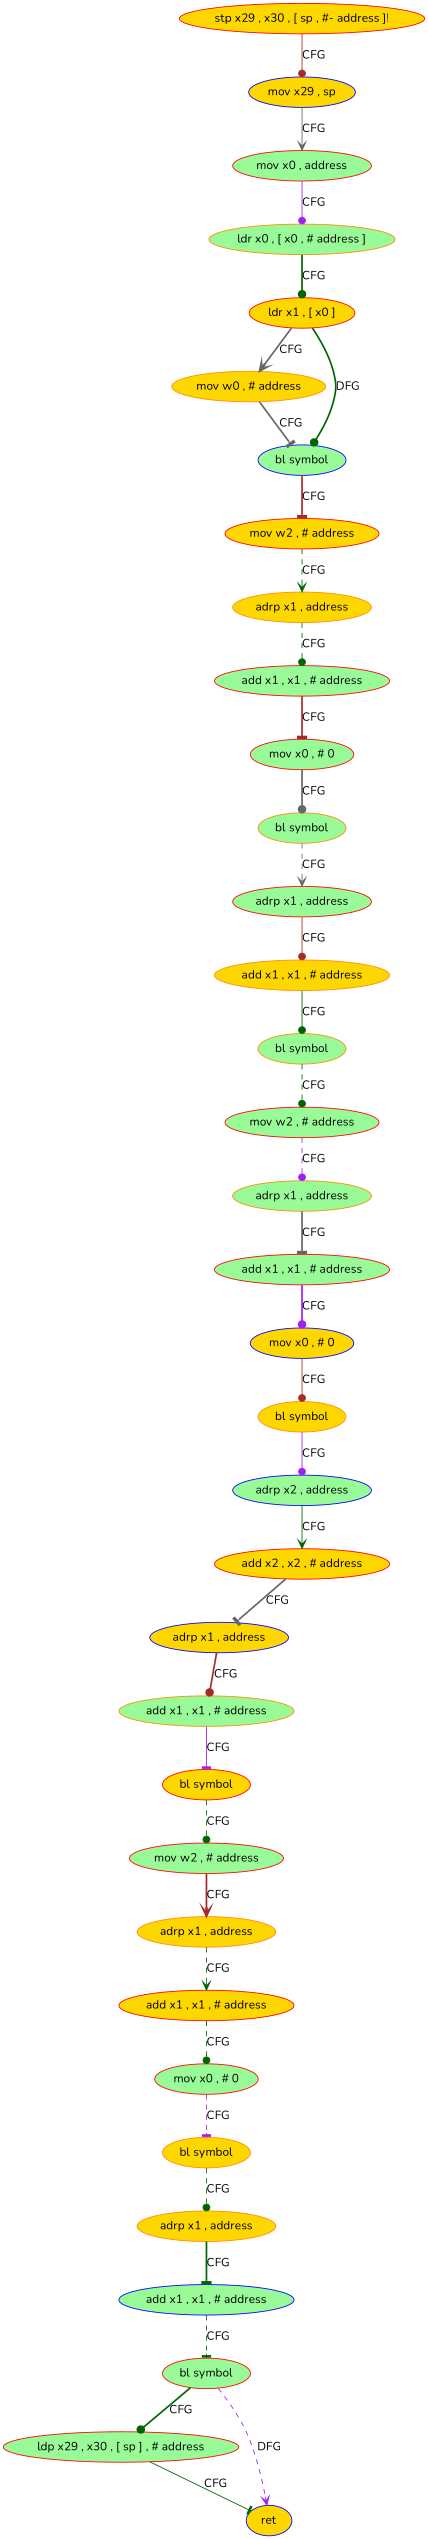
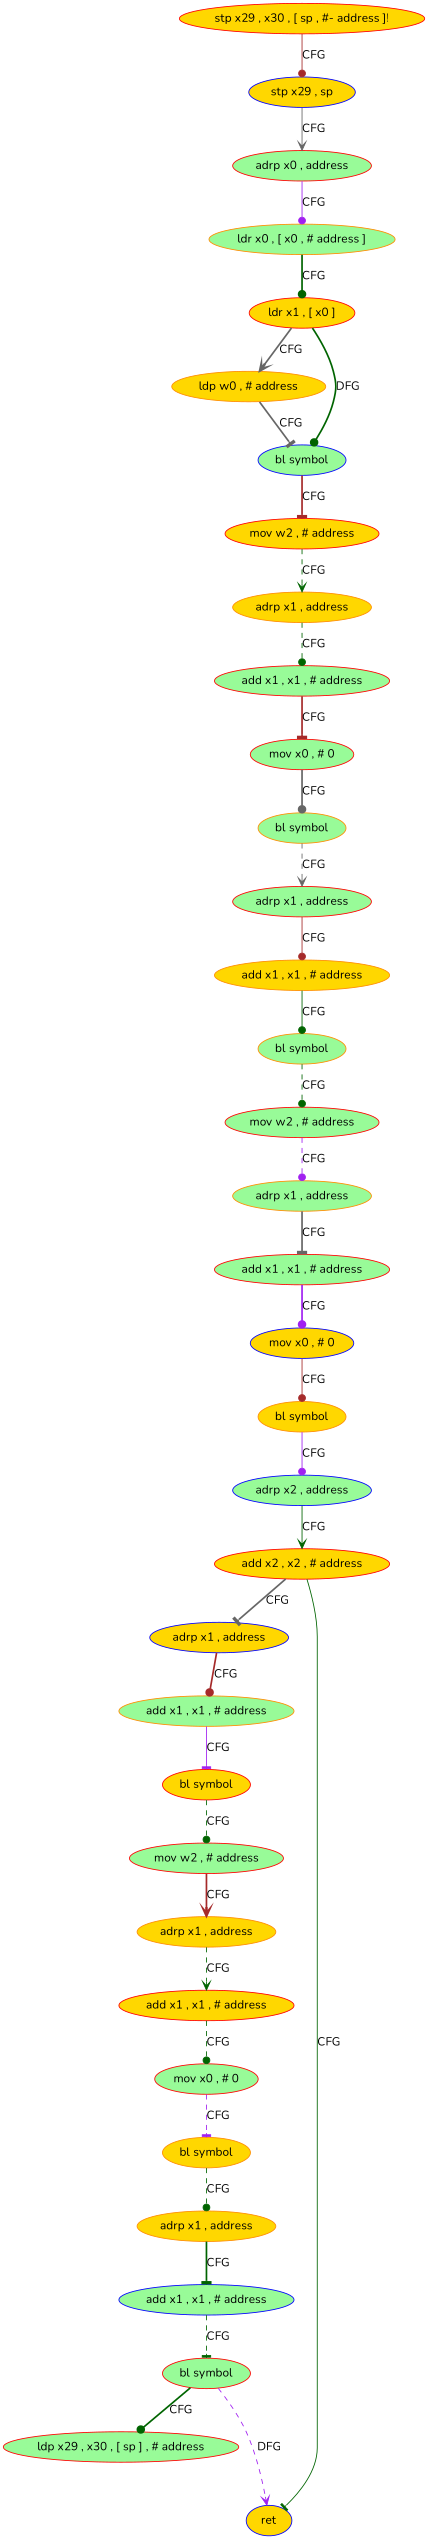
node "mov x29 , sp": label "mov x29 , sp" -> "stp x29 , sp"
node "mov x0 , address": label "mov x0 , address" -> "adrp x0 , address"
node "mov w0 , # address": label "mov w0 , # address" -> "ldp w0 , # address"
edge "ldp x29 , x30 , [ sp ] , # address" -> "ret": now "add x2 , x2 , # address" -> "ret"
